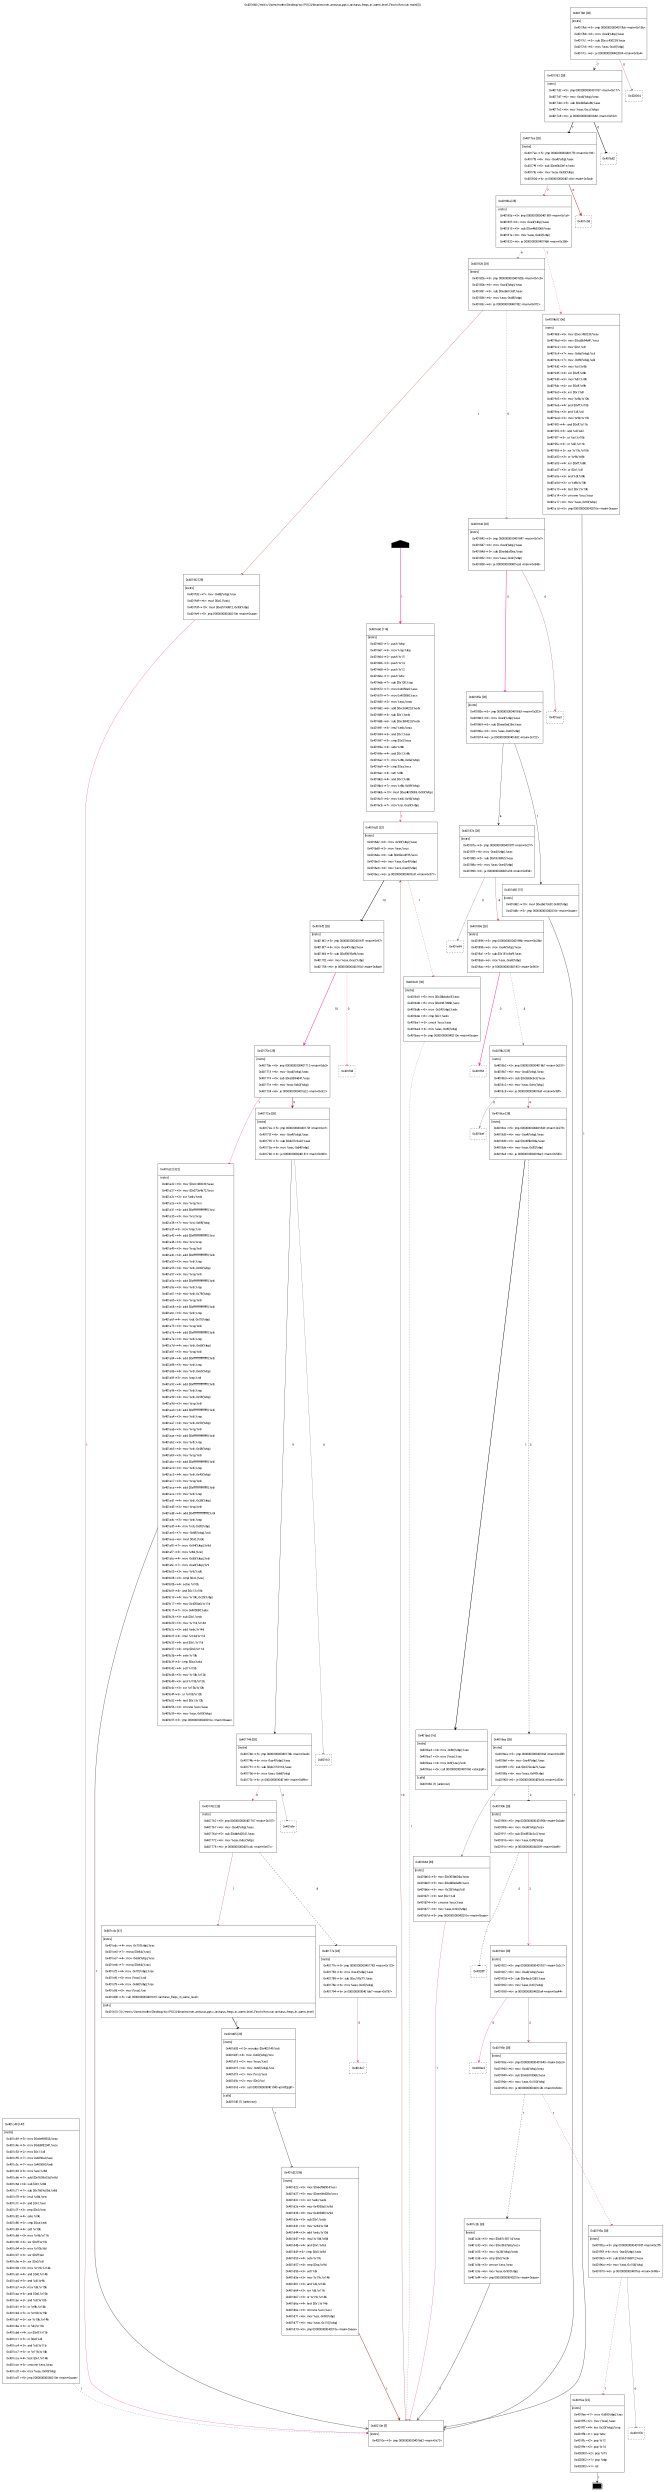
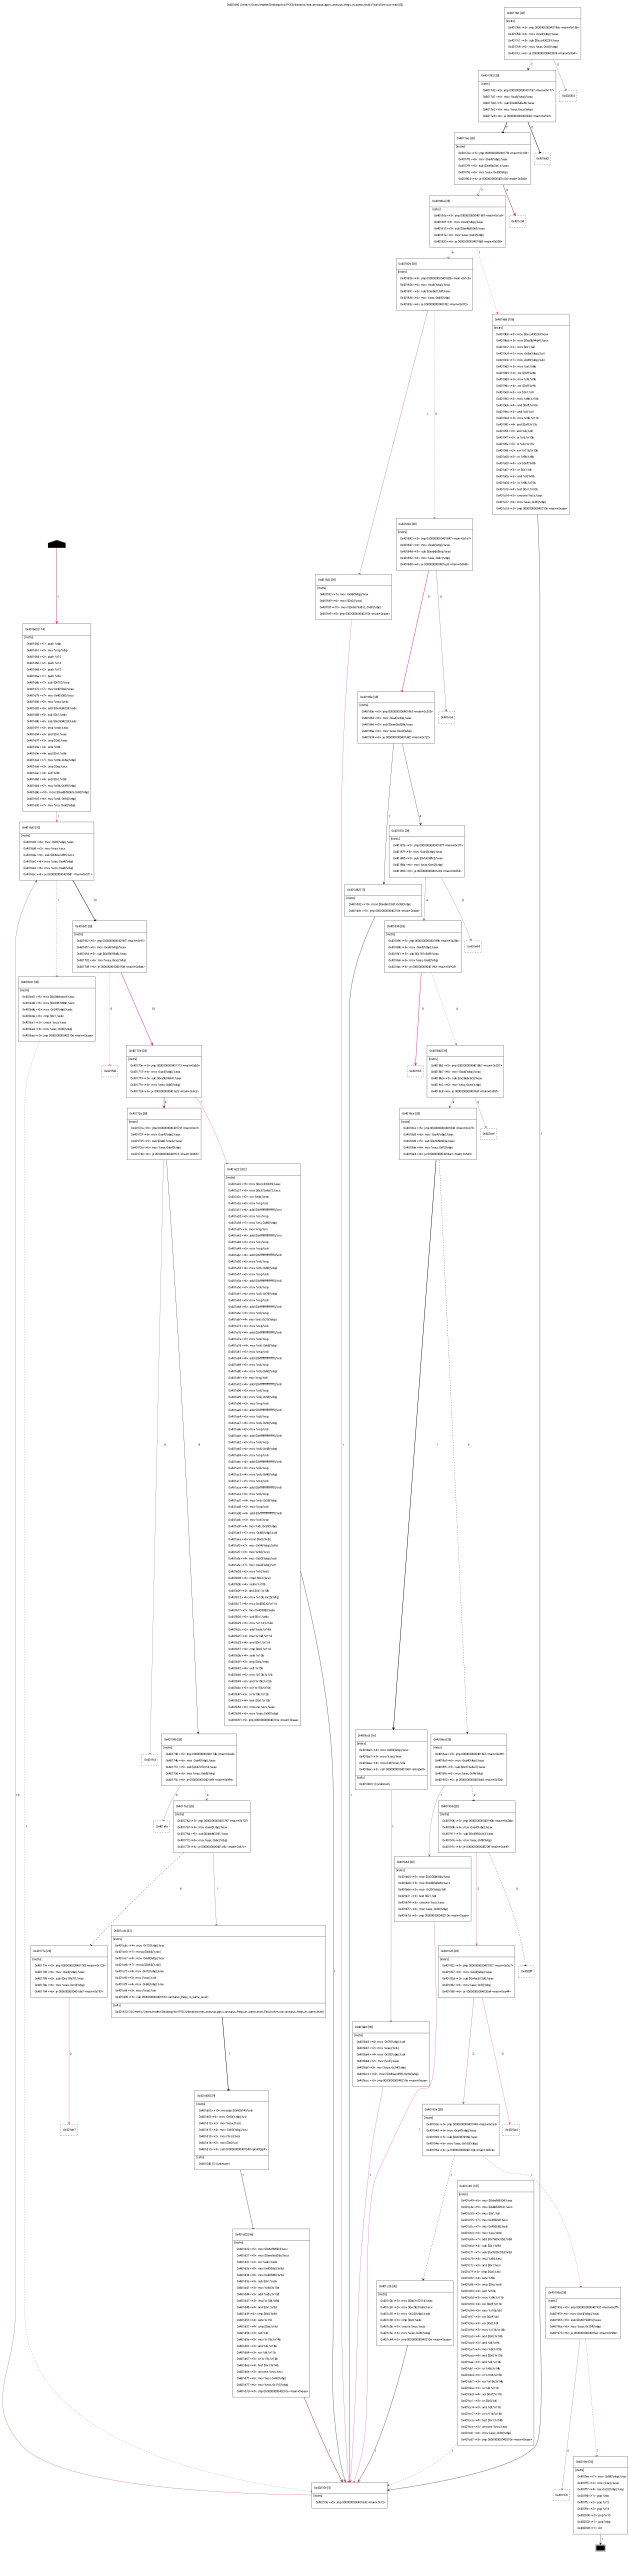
node "0x401bb3 [30]": added
